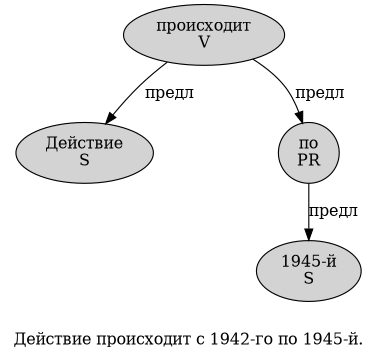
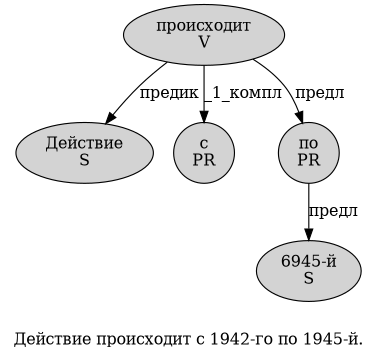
edge "происходит V" -> "Действие S": label "предл" -> "предик"
node "с PR": added
node "1945-й S": label "1945-й S" -> "6945-й S"
